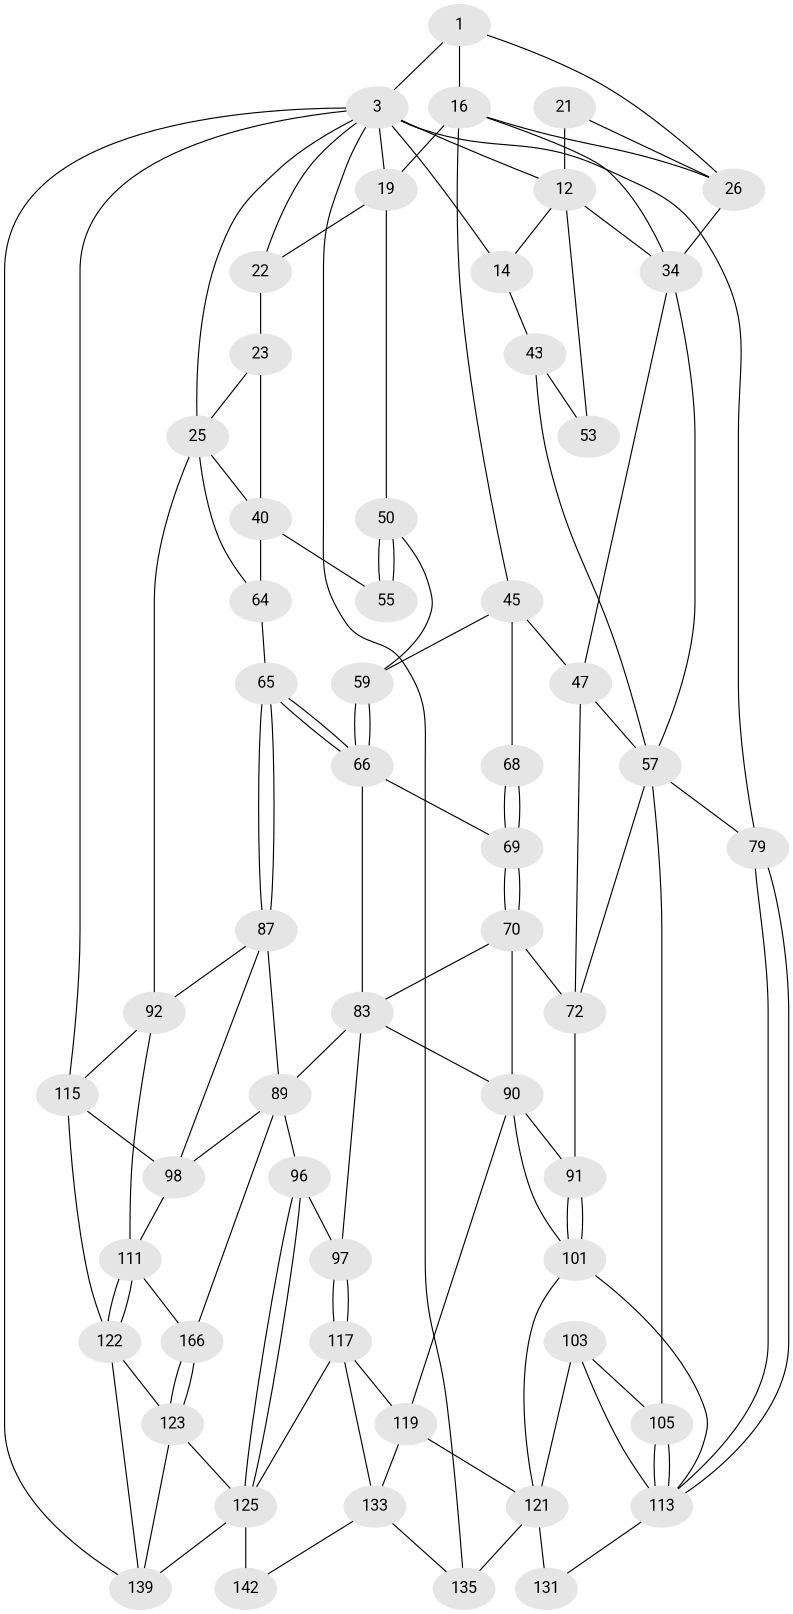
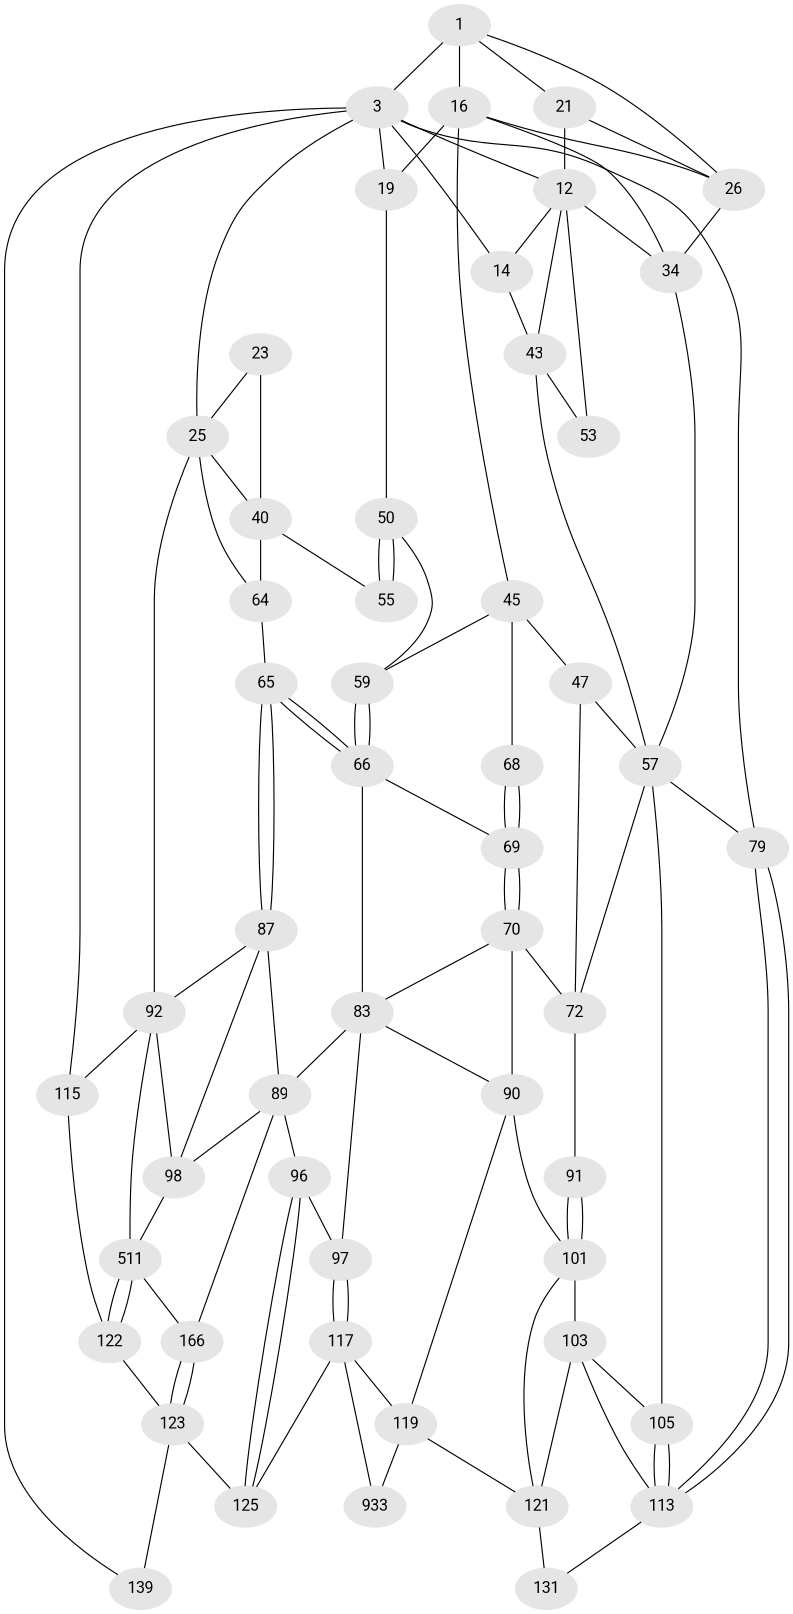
edge "1" -- "21": added
node "22": removed
edge "12" -- "43": added
edge "34" -- "47": removed
edge "115" -- "98": now "92" -- "98"
edge "90" -- "91": removed
node "111": label "111" -> "511"
edge "101" -- "113": now "101" -- "103"
edge "122" -- "139": removed
node "133": label "133" -> "933"
edge "125" -- "139": removed
node "142": removed
node "135": removed
